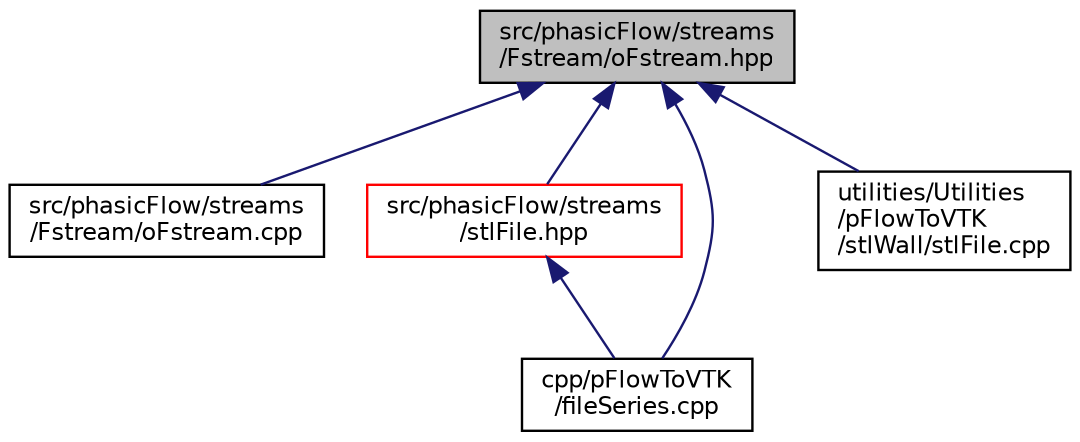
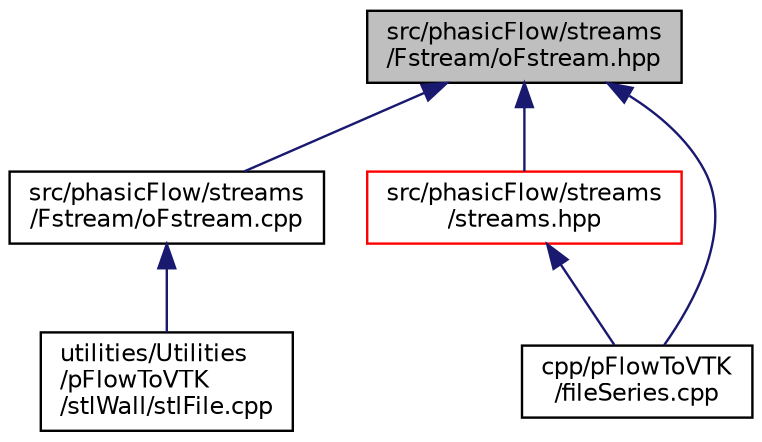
edge "utilities/Utilities /pFlowToVTK /stlWall/stlFile.cpp" -> "src/phasicFlow/streams /Fstream/oFstream.hpp": now "utilities/Utilities /pFlowToVTK /stlWall/stlFile.cpp" -> "src/phasicFlow/streams /Fstream/oFstream.cpp"
node "src/phasicFlow/streams /stlFile.hpp": label "src/phasicFlow/streams /stlFile.hpp" -> "src/phasicFlow/streams /streams.hpp"
